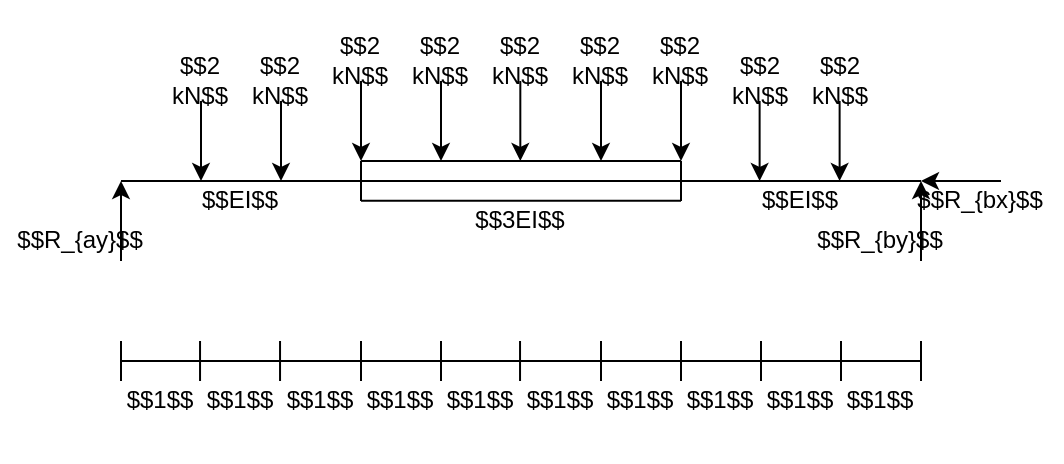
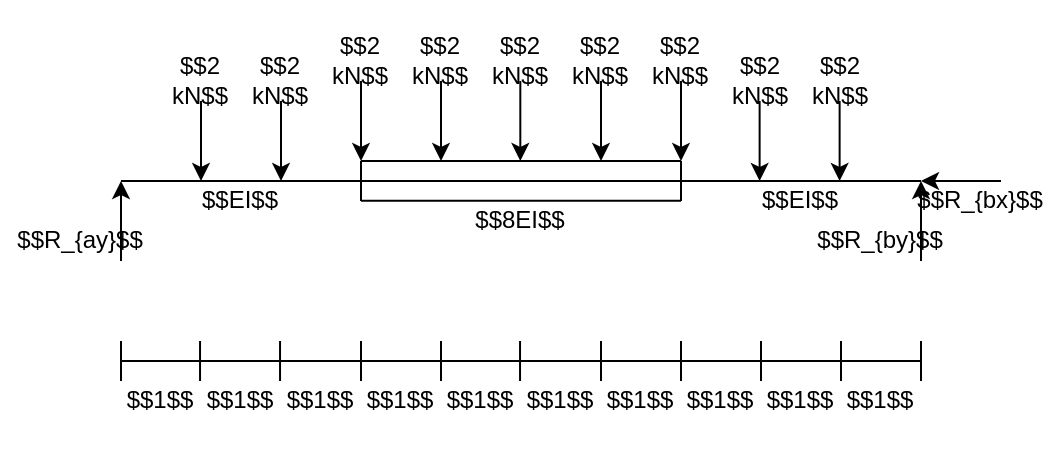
node "$$3EI$$": label "$$3EI$$" -> "$$8EI$$"
